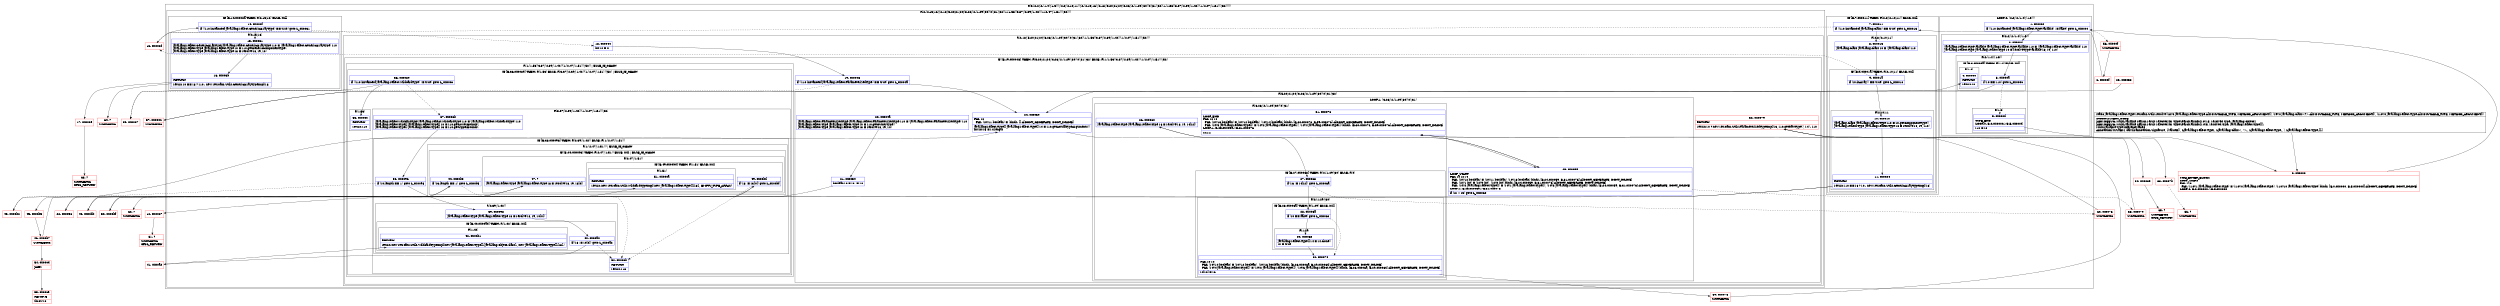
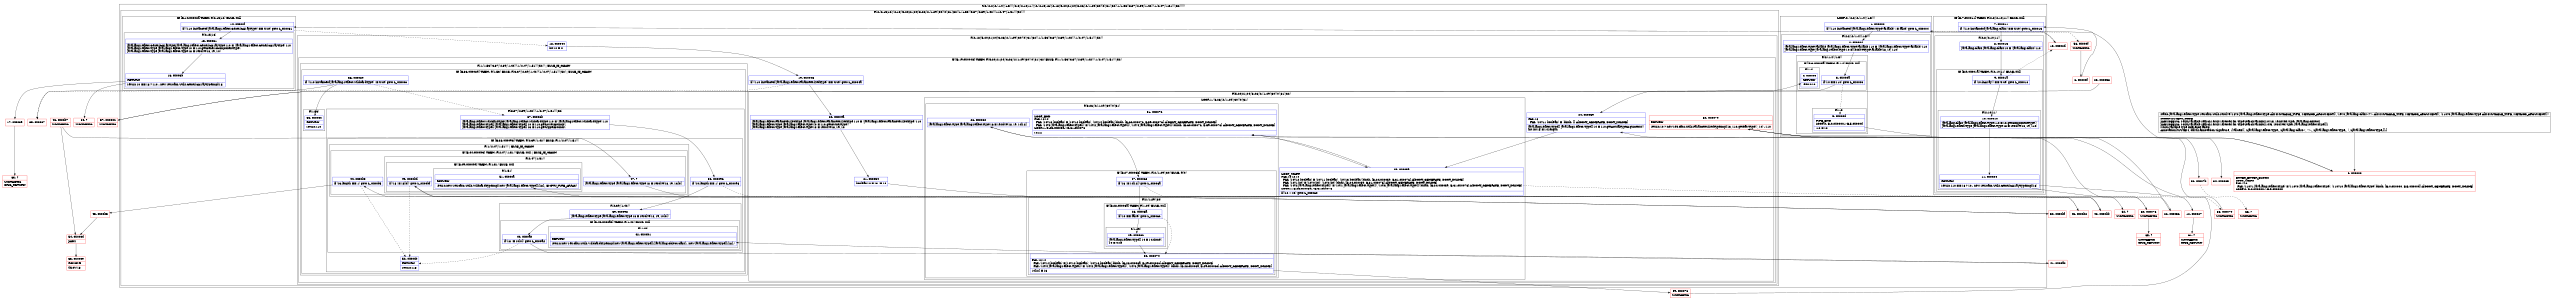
edge "19: 0x0048" -> "24: 0x0059": now "19: 0x0048" -> "20: 0x004a"
node "0: 0x0000": text "MTH_ENTER_BLOCK" -> "ENTER_ENTER_BLOCK"
edge "34: 0x0085" -> "65: ?": now "60: 0x0076" -> "65: ?"
edge "45: 0x00b5" -> "46: 0x00b7": now "45: 0x00b5" -> "54: 0x00cd"
